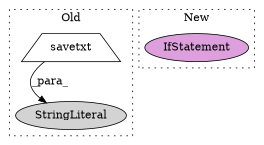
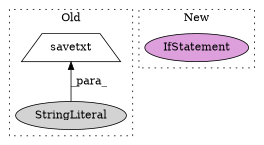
edge "savetxt" -> "StringLiteral": reversed
